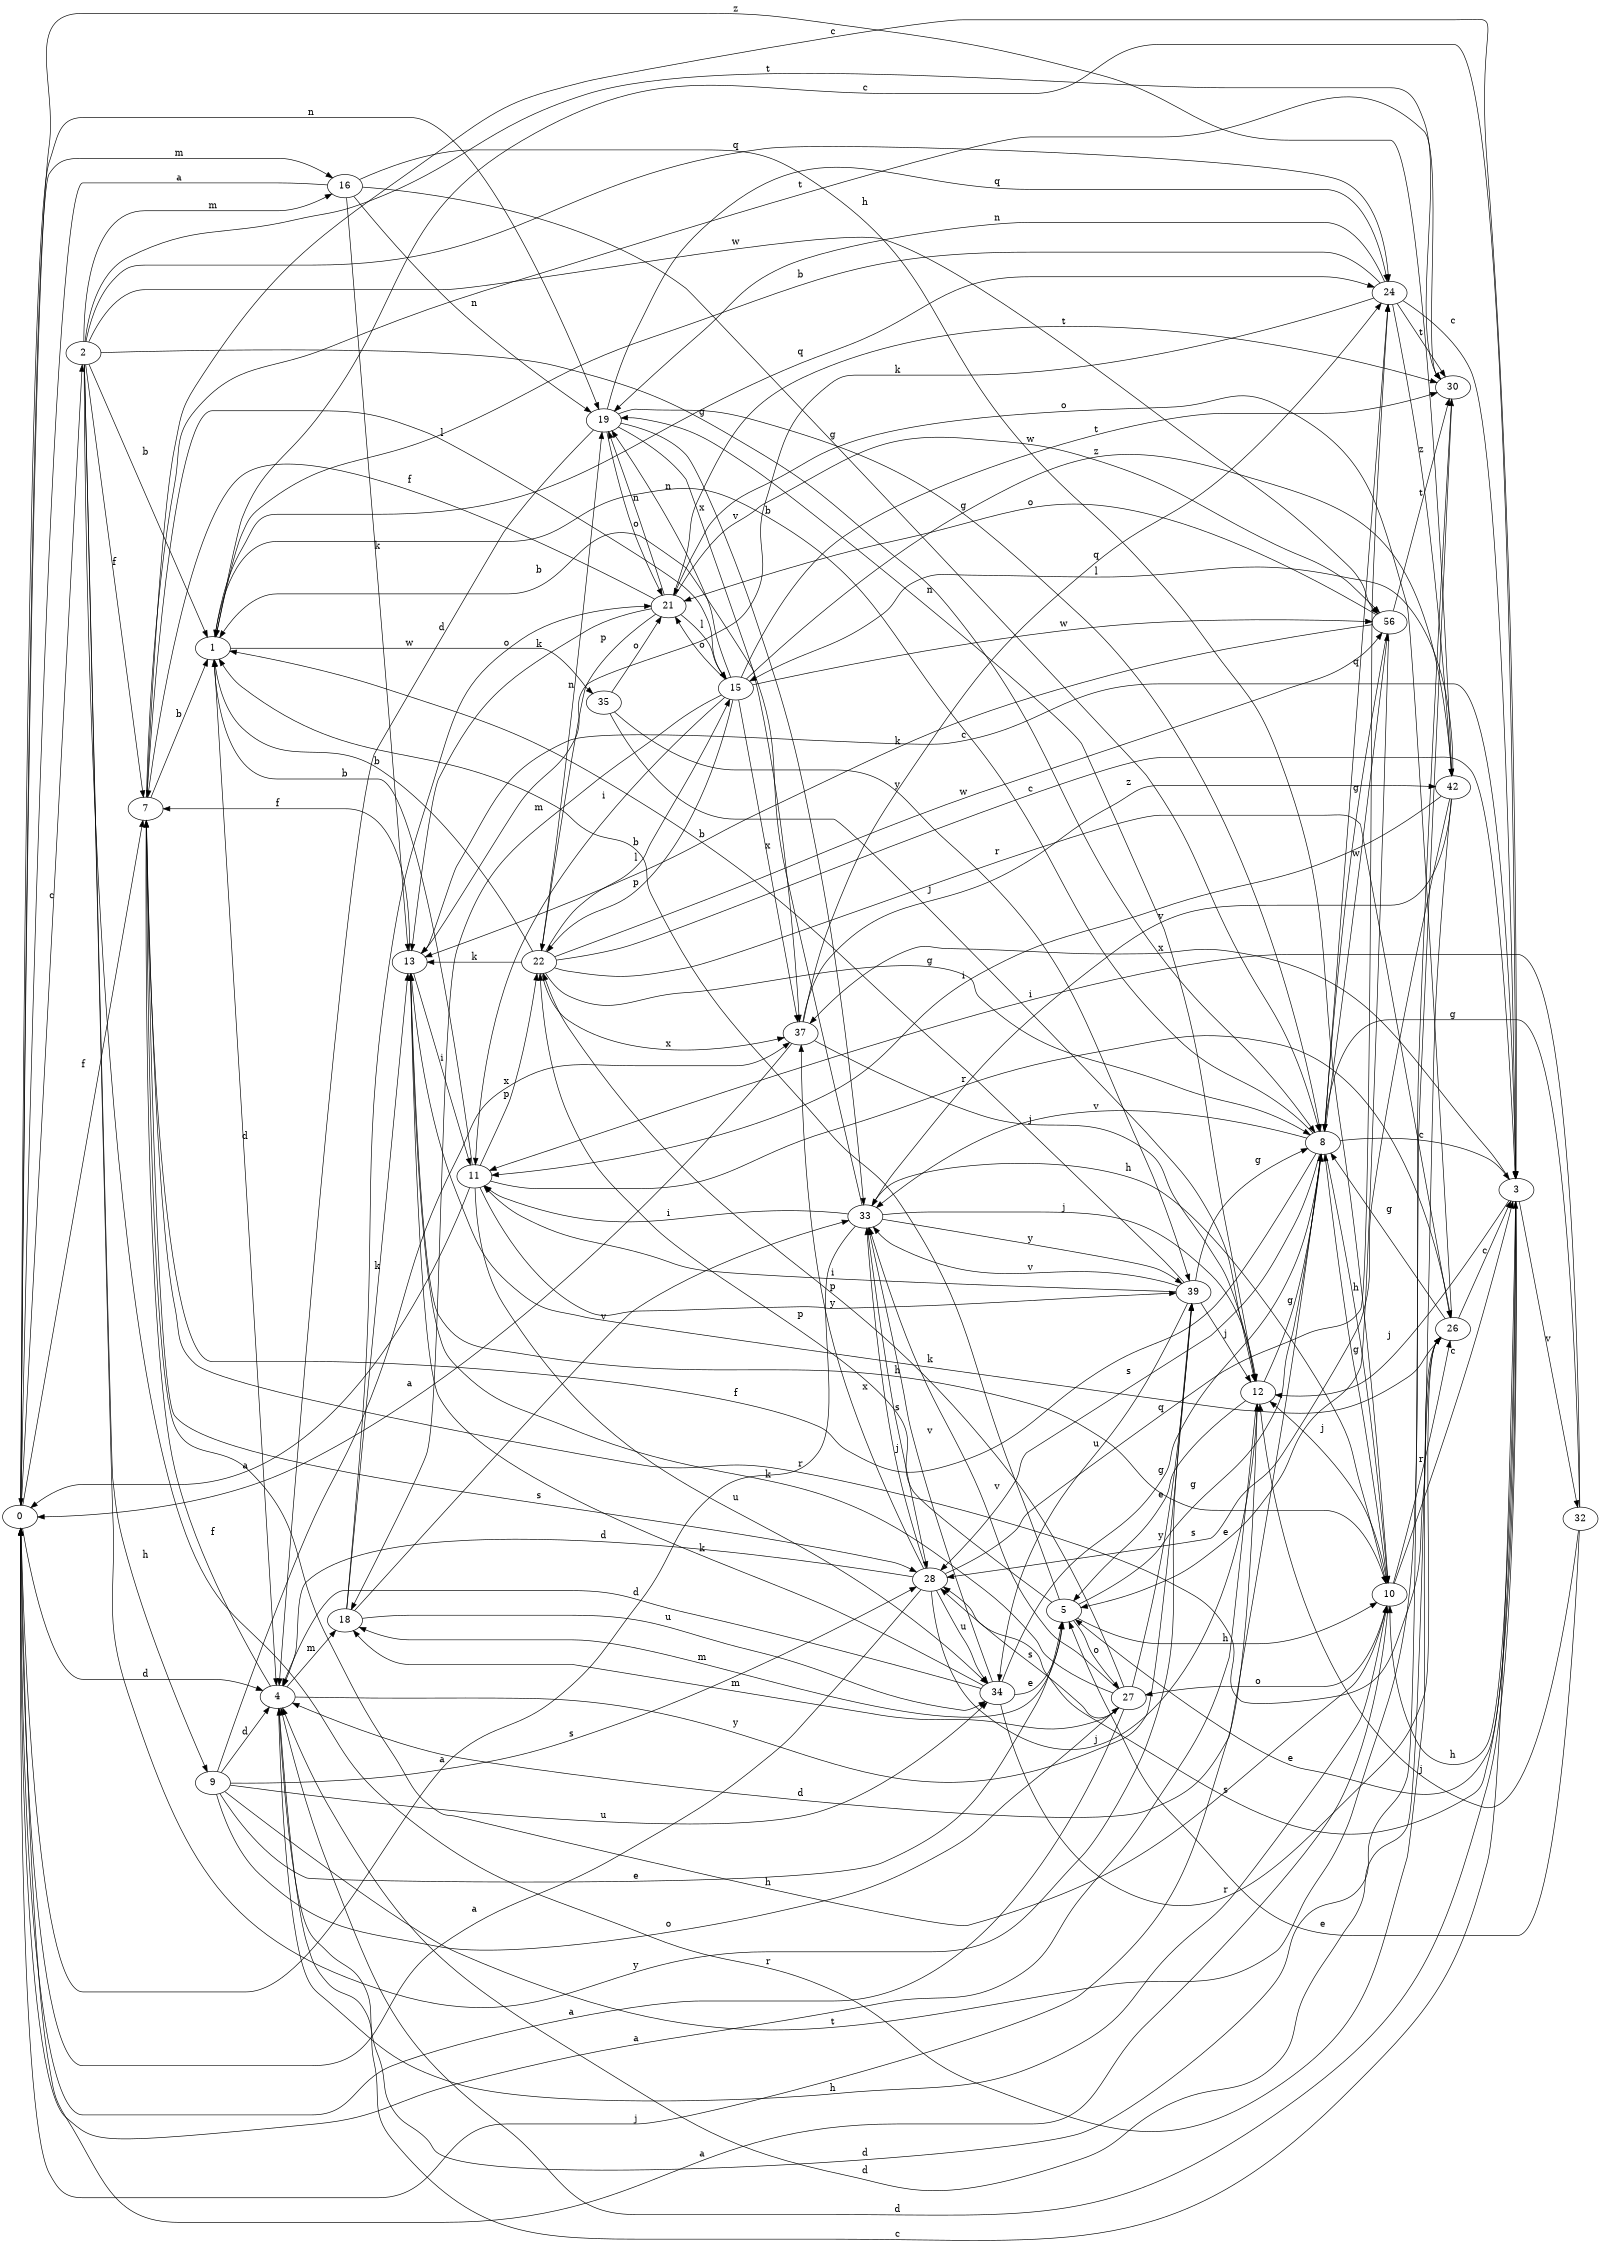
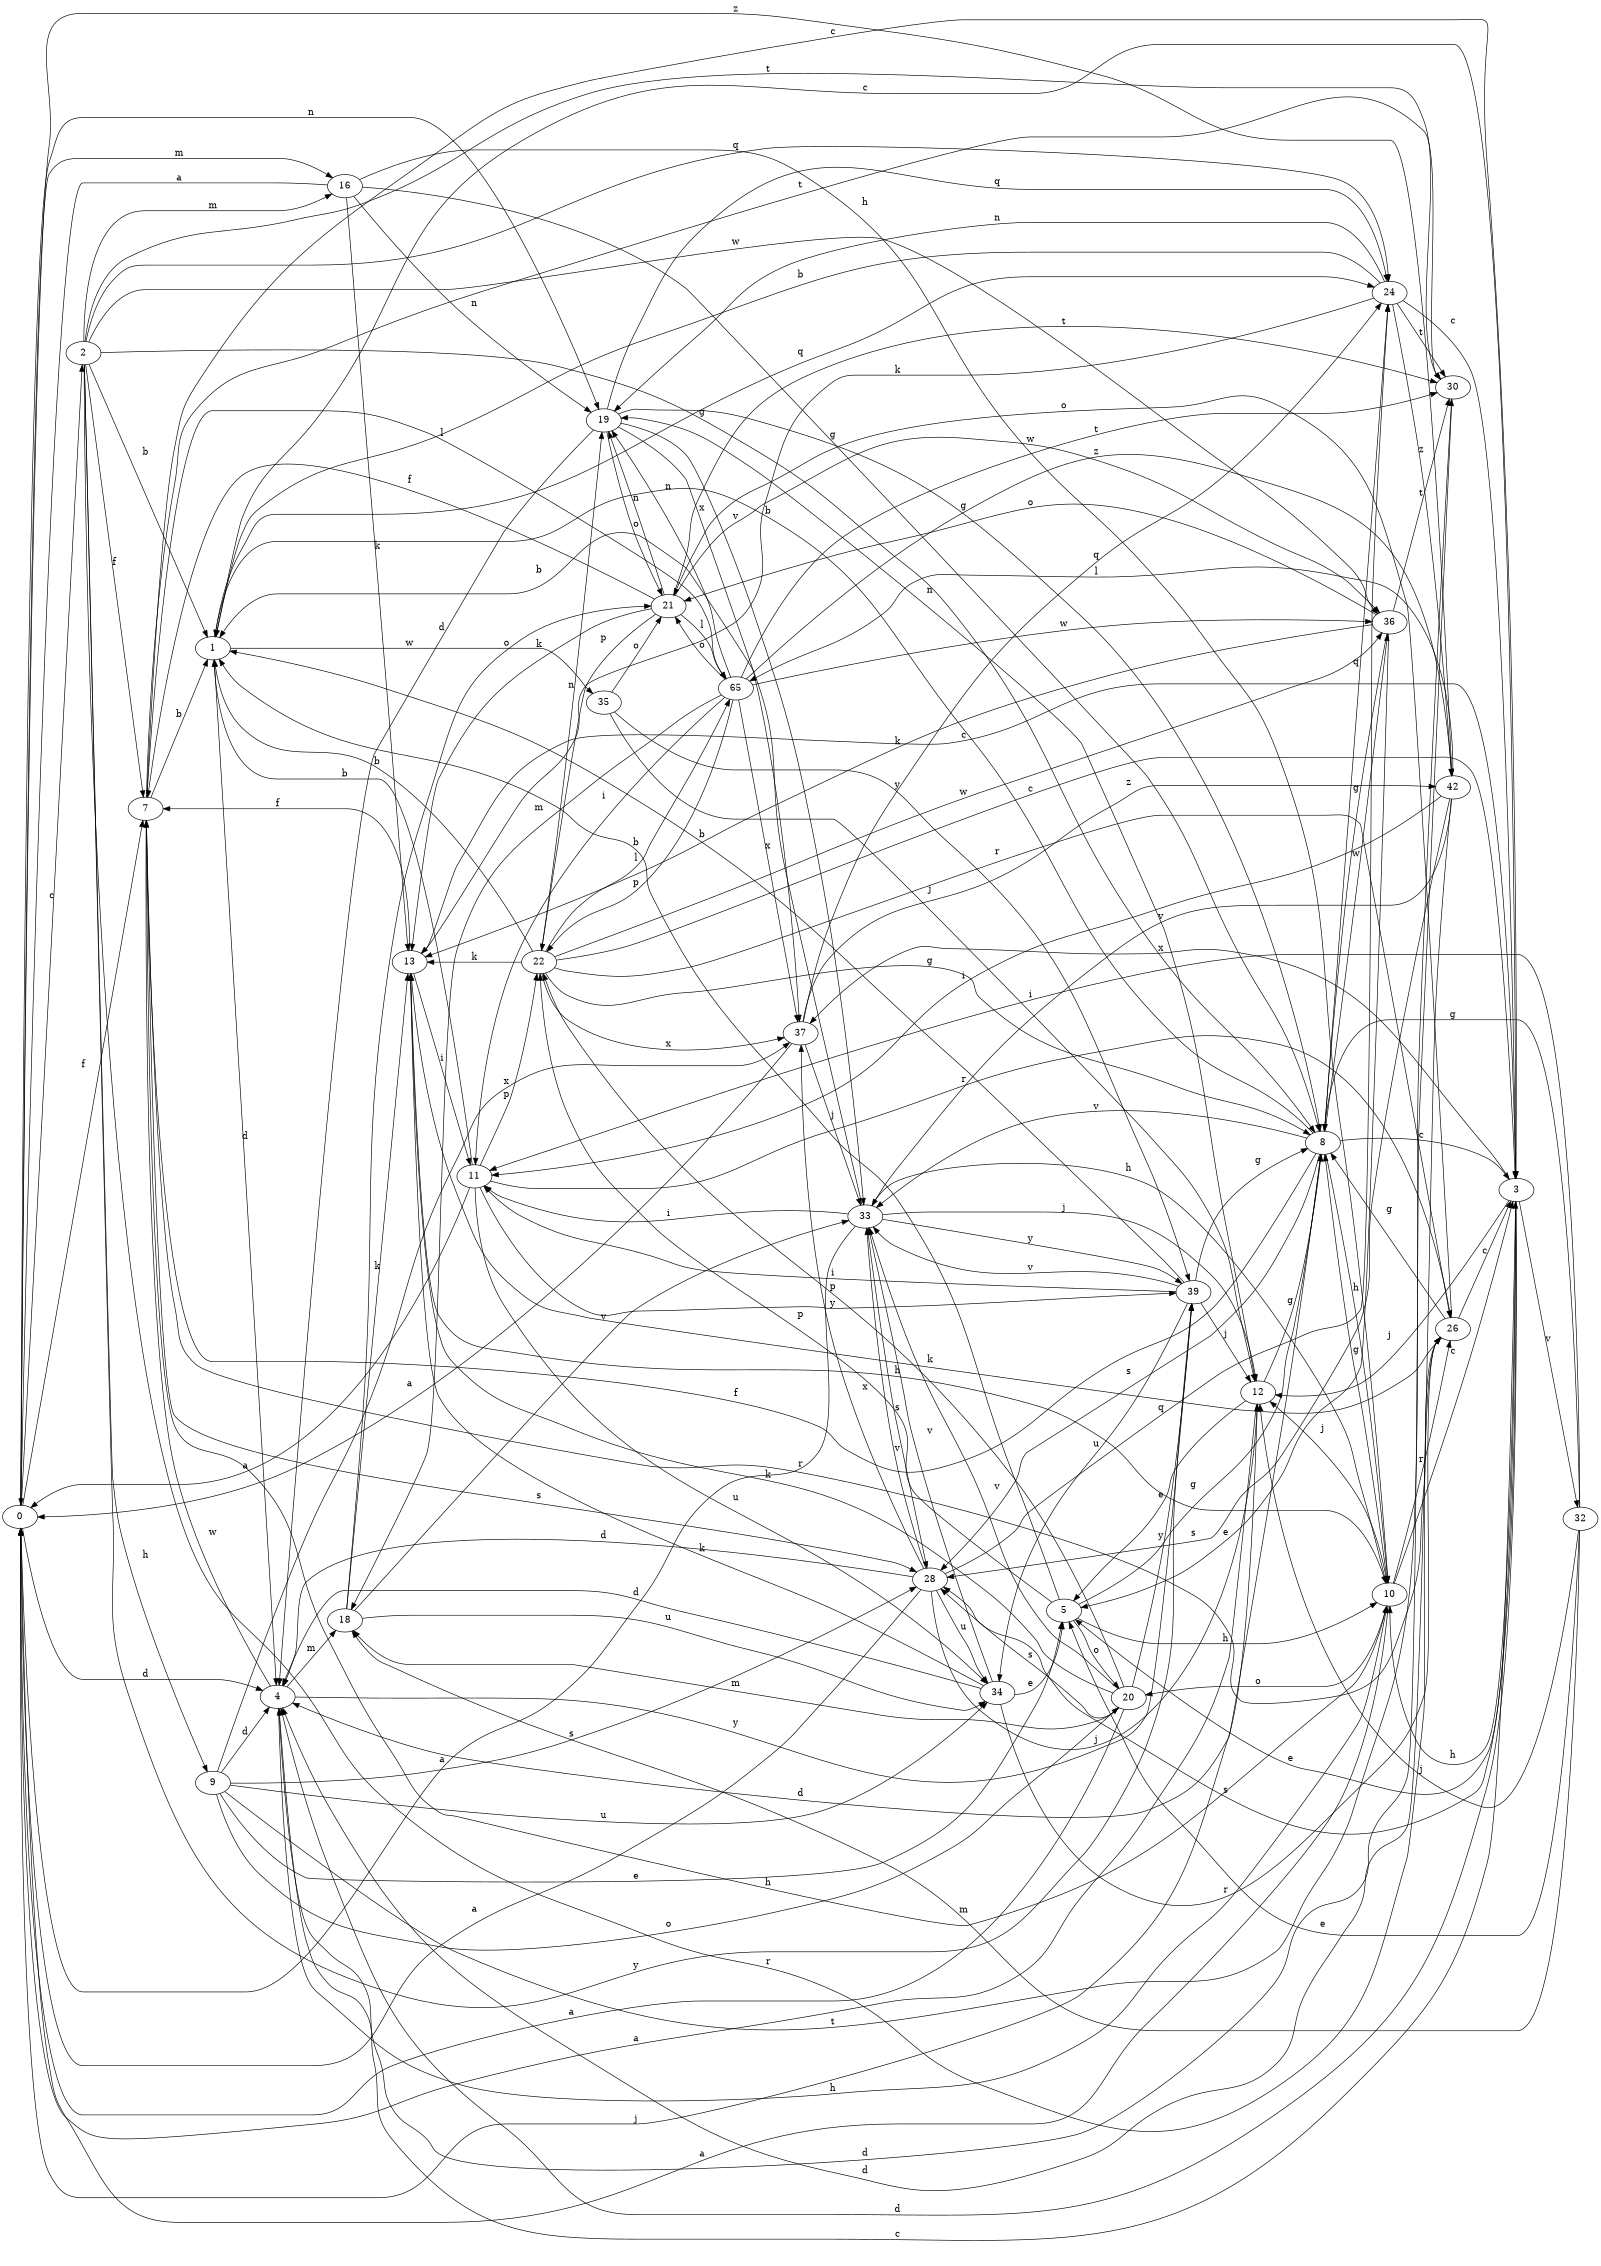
node "56": label "56" -> "36"
node "15": label "15" -> "65"
edge "37" -> "12": now "37" -> "33"
edge "34" -> "8": removed, label "g"
edge "28" -> "33": label "j" -> "v"
edge "4" -> "7": label "f" -> "w"
edge "5" -> "18": now "32" -> "18"
node "27": label "27" -> "20"
